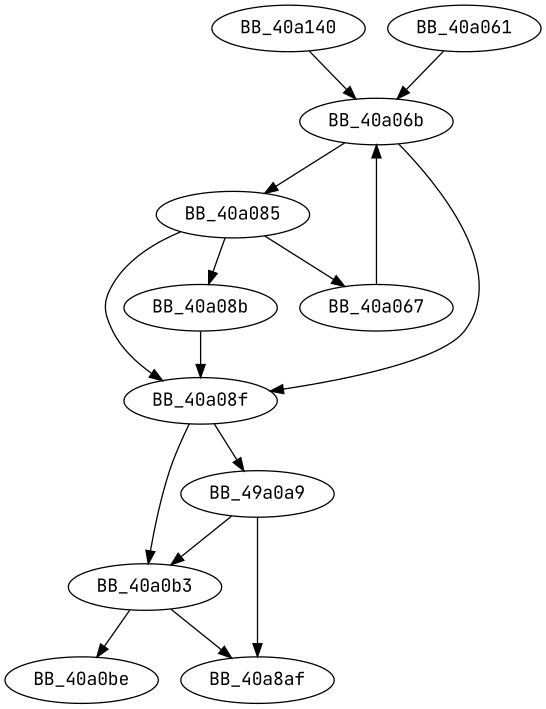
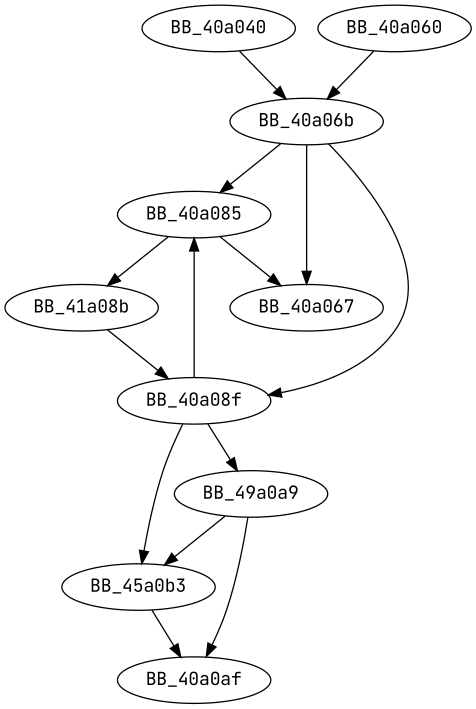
node "BB_40a140": label "BB_40a140" -> "BB_40a040"
node "BB_40a061": label "BB_40a061" -> "BB_40a060"
edge "BB_40a067" -> "BB_40a06b": reversed
edge "BB_40a085" -> "BB_40a08f": reversed
node "BB_40a08b": label "BB_40a08b" -> "BB_41a08b"
node "BB_40a0b3": label "BB_40a0b3" -> "BB_45a0b3"
node "BB_40a0be": removed
node "BB_40a8af": label "BB_40a8af" -> "BB_40a0af"
